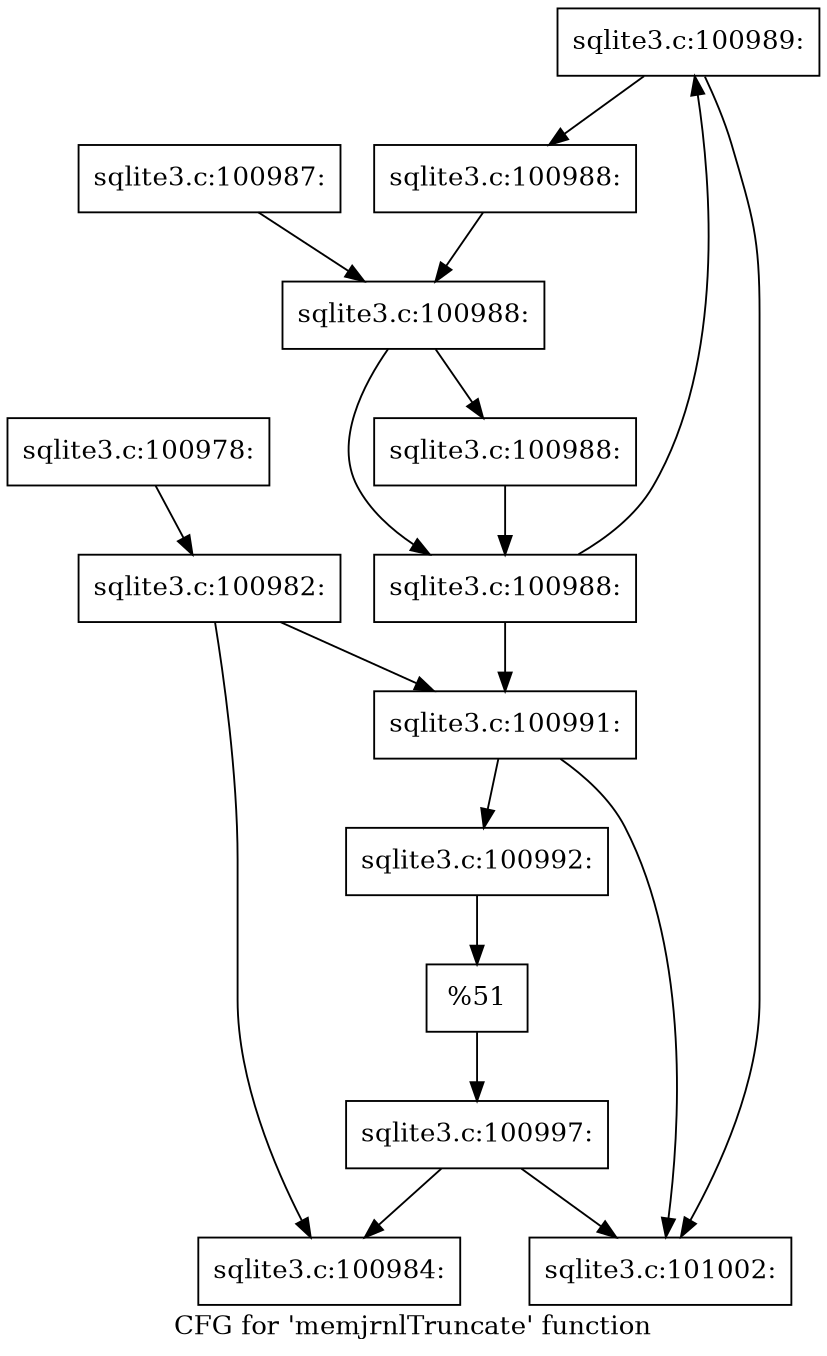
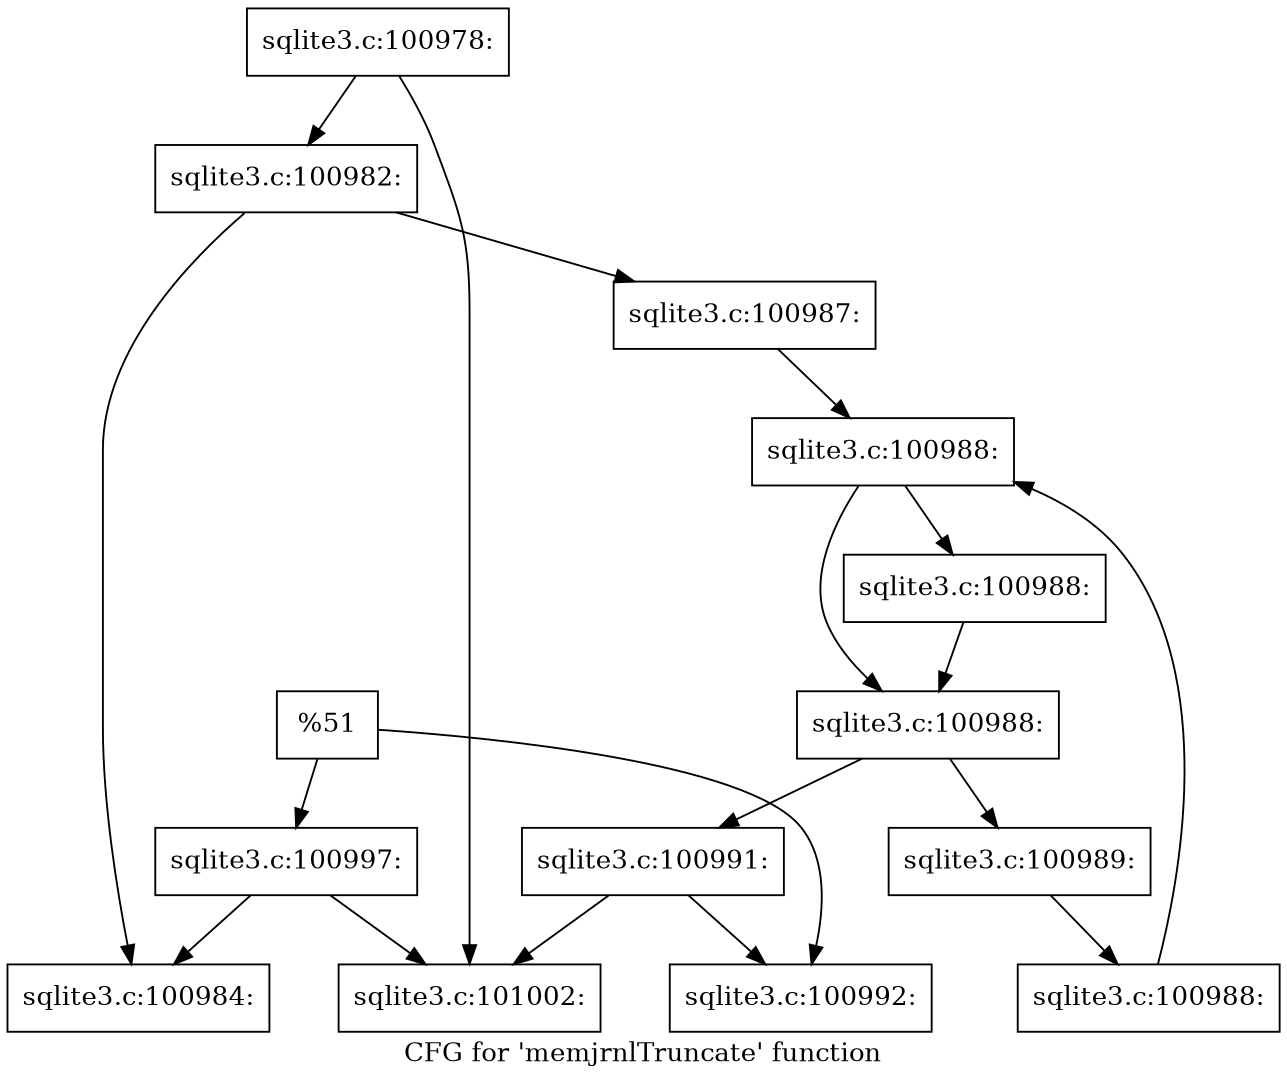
edge "sqlite3.c:100989:" -> "sqlite3.c:101002:": now "sqlite3.c:100978:" -> "sqlite3.c:101002:"
edge "sqlite3.c:100982:" -> "sqlite3.c:100991:": now "sqlite3.c:100982:" -> "sqlite3.c:100987:"
edge "sqlite3.c:100992:" -> "%51": reversed
